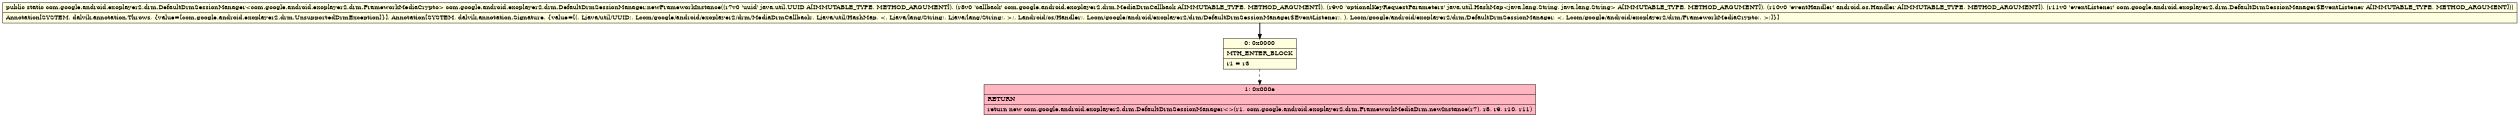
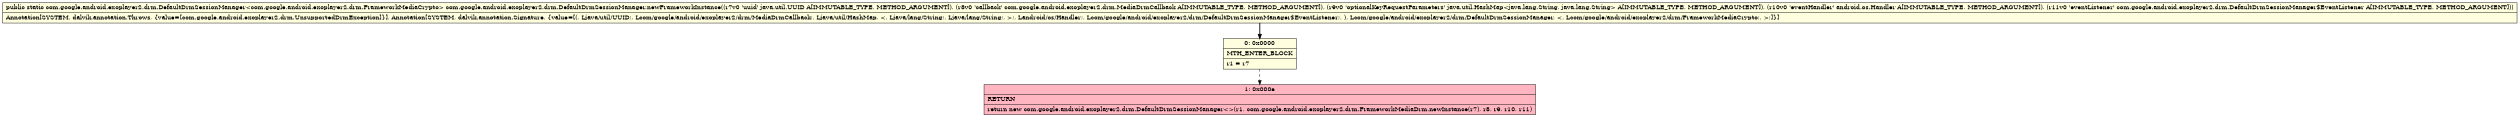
node "0: 0x0000": text "r1 = r3" -> "r1 = r7"
